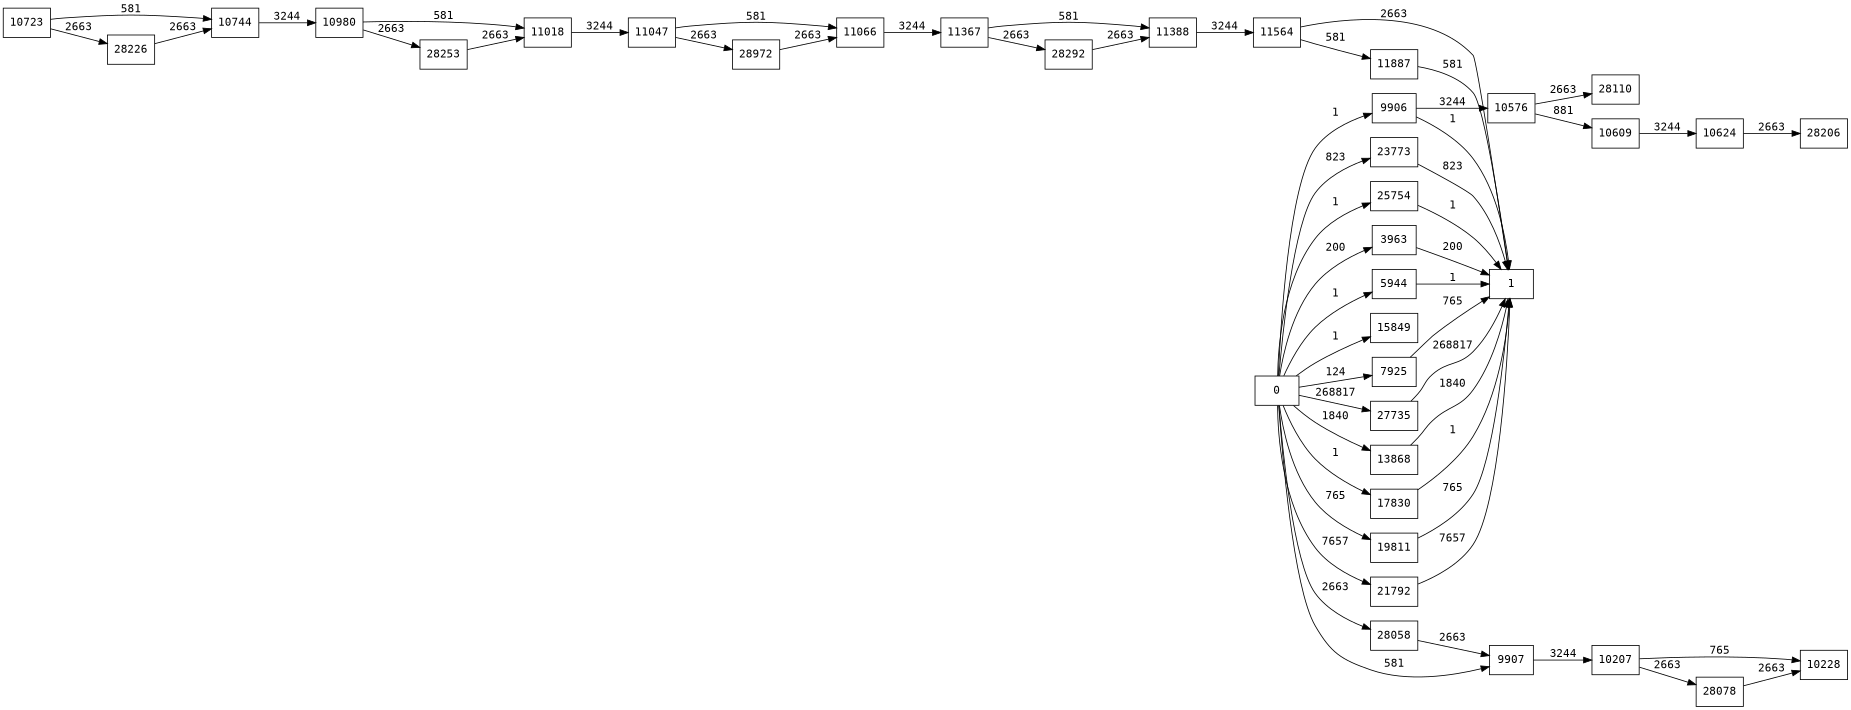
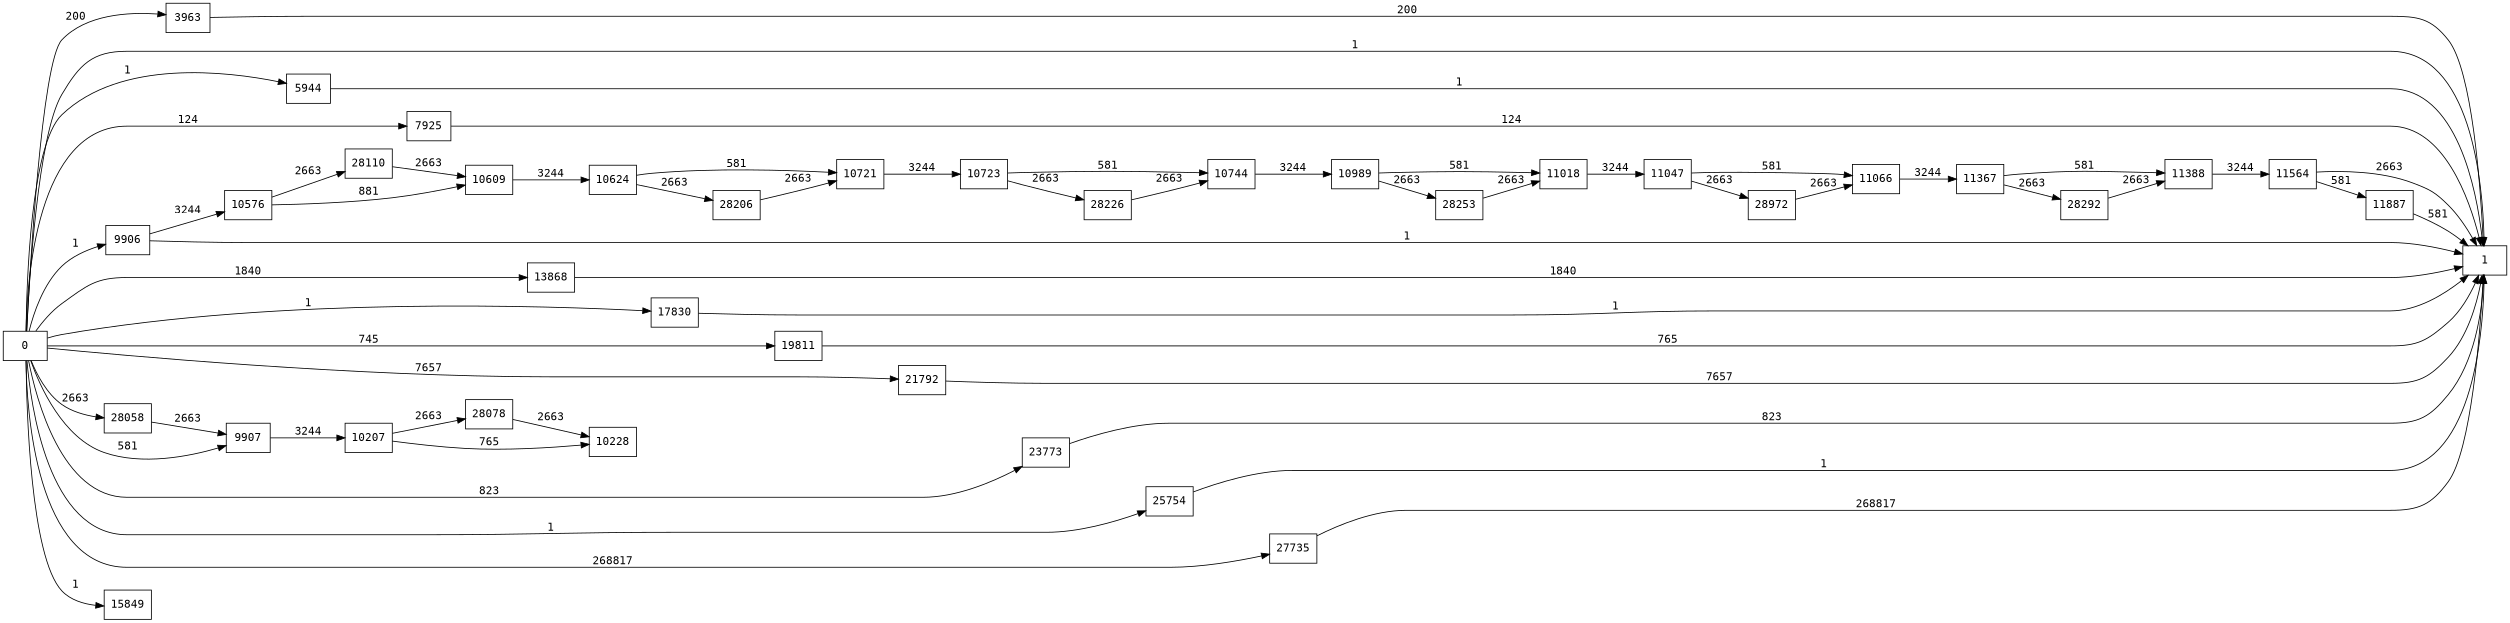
node "10980": label "10980" -> "10989"
edge "0" -> "1": added, label "1"
edge "28110" -> "10609": added, label "2663"
node "10721": added
edge "7925" -> "1": label "765" -> "124"
edge "0" -> "19811": label "765" -> "745"
